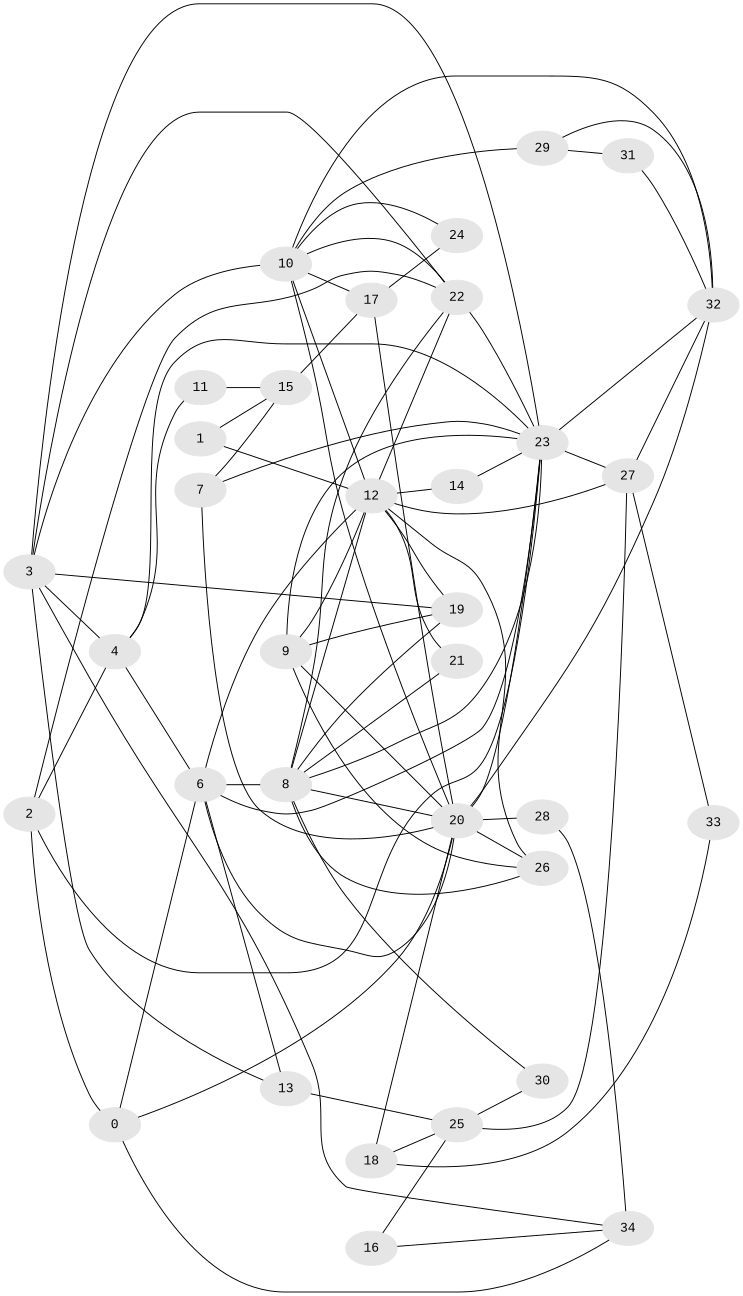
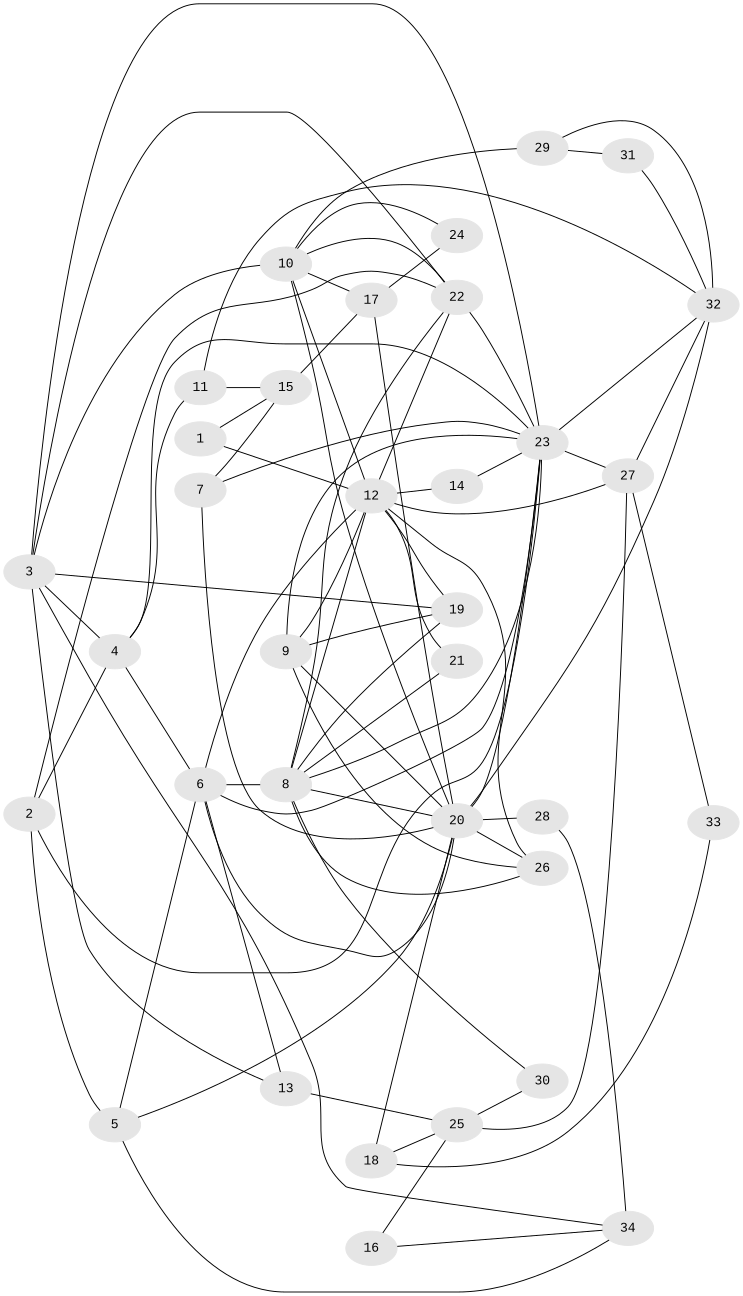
edge "10" -- "32": now "11" -- "32"
node "0": label "0" -> "5"
